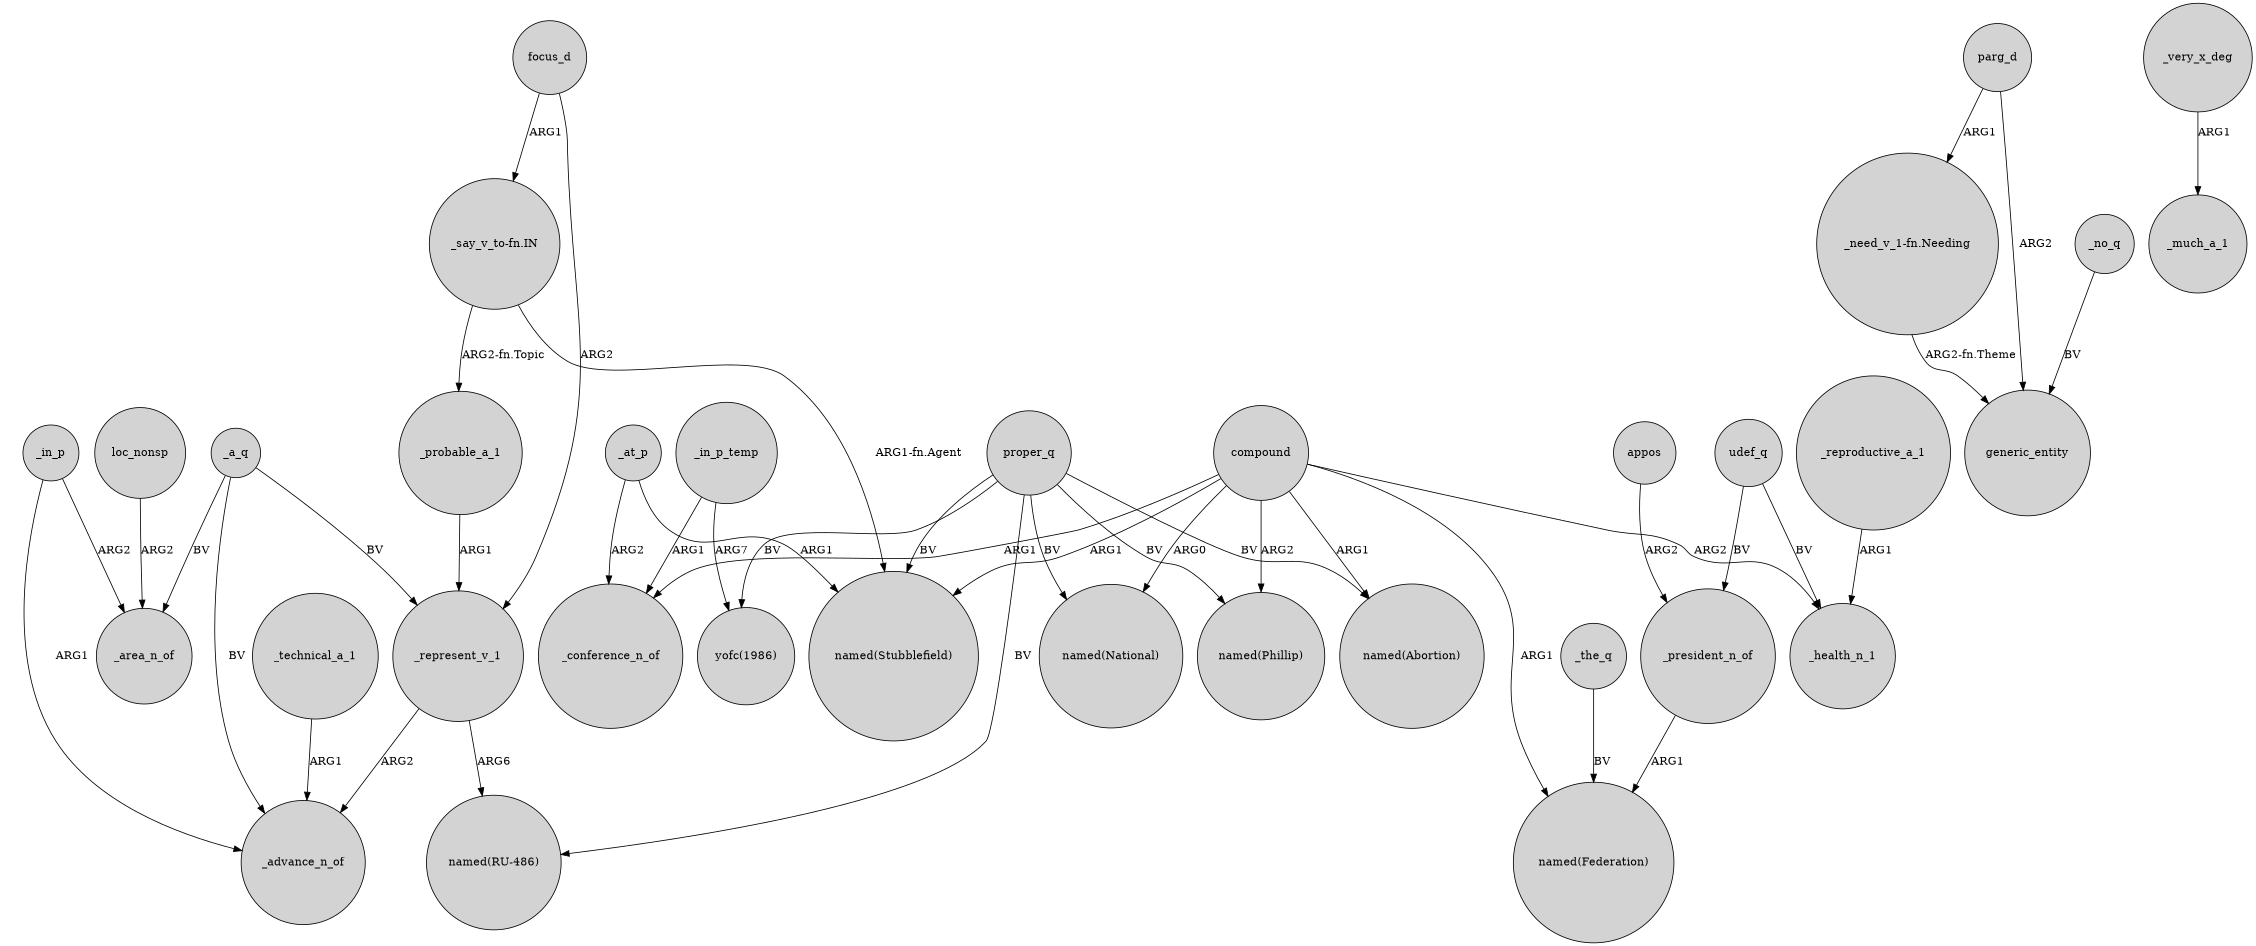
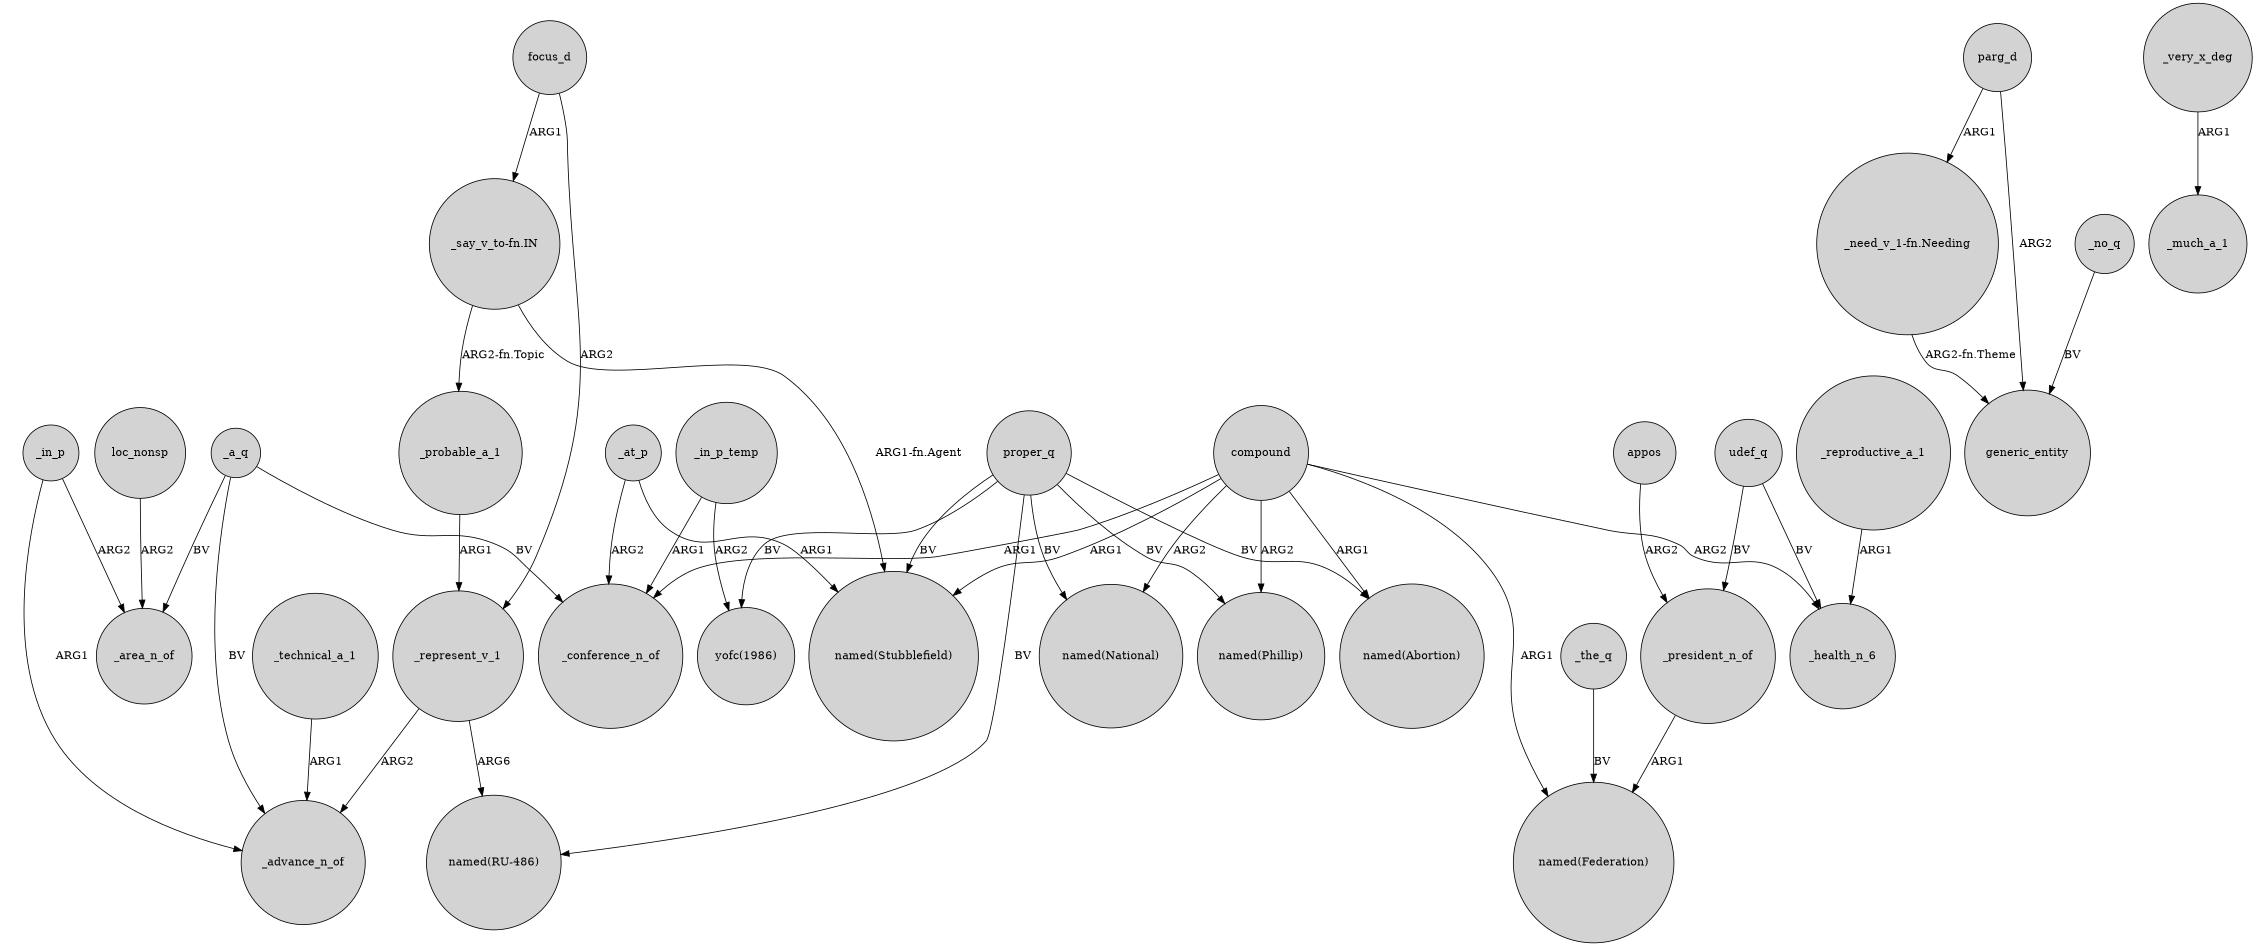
edge "_a_q" -> "_represent_v_1": now "_a_q" -> "_conference_n_of"
edge "_in_p_temp" -> "yofc(1986)": label "ARG7" -> "ARG2"
edge "compound" -> "named(National)": label "ARG0" -> "ARG2"
node "_health_n_1": label "_health_n_1" -> "_health_n_6"
